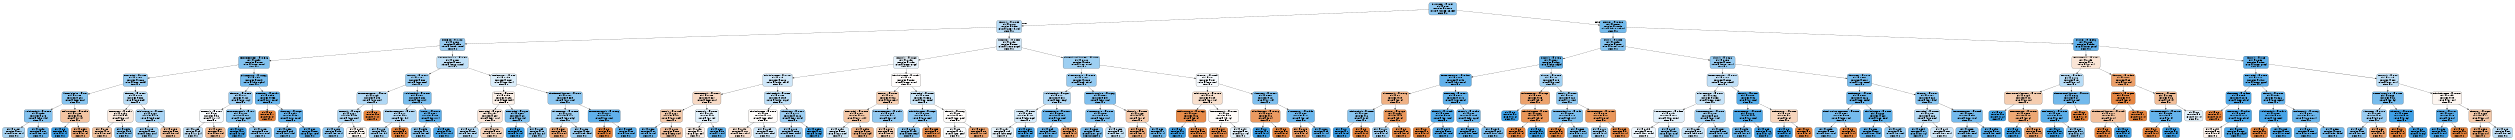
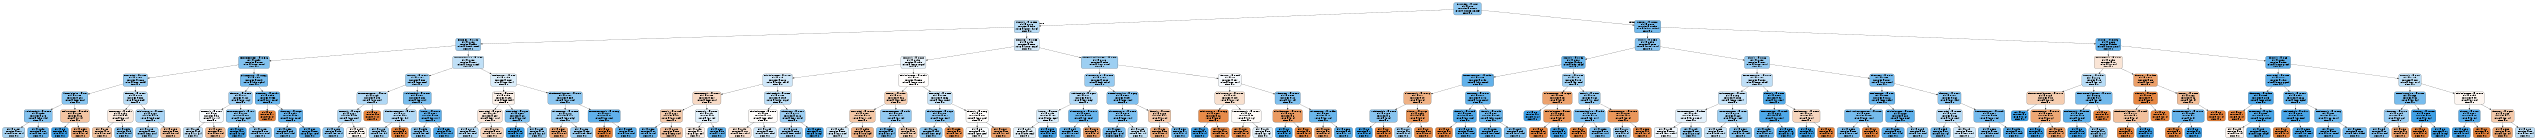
node "gini = 0.0 samples = 9 value = [17, 0] class = 0": fillcolor #e2f1fb -> #e58139
node "gini = 0.363 samples = 59 value = [21, 67] class = 1": added
